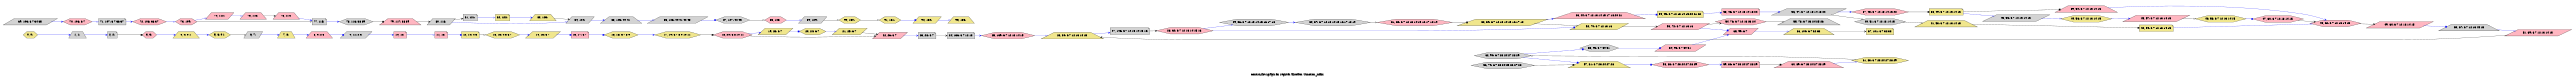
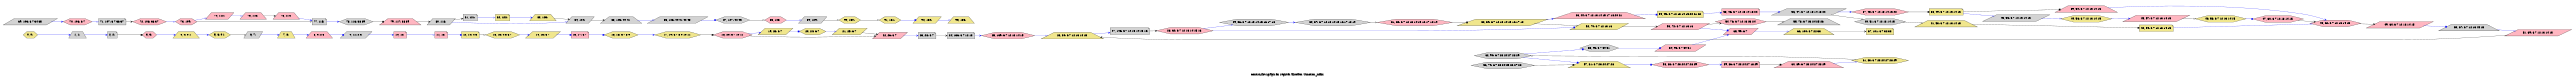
edge "84, 124:" -> "85, 125: 40 41": color blue -> black
edge "71, 107: 6 7 36 37" -> "72, 108: 36 37": color blue -> black
node "66, 100: 6 7 32 33": label "66, 100: 6 7 32 33" -> "66, 100: 6 7 22 33"
node "18, 20: 6 8 10 11": label "18, 20: 6 8 10 11" -> "18, 20: 6 7 10 11"
node "59, 86: 6 7 23 24 27 28 29": label "59, 86: 6 7 23 24 27 28 29" -> "59, 86: 6 7 23 24 27 18 29"
